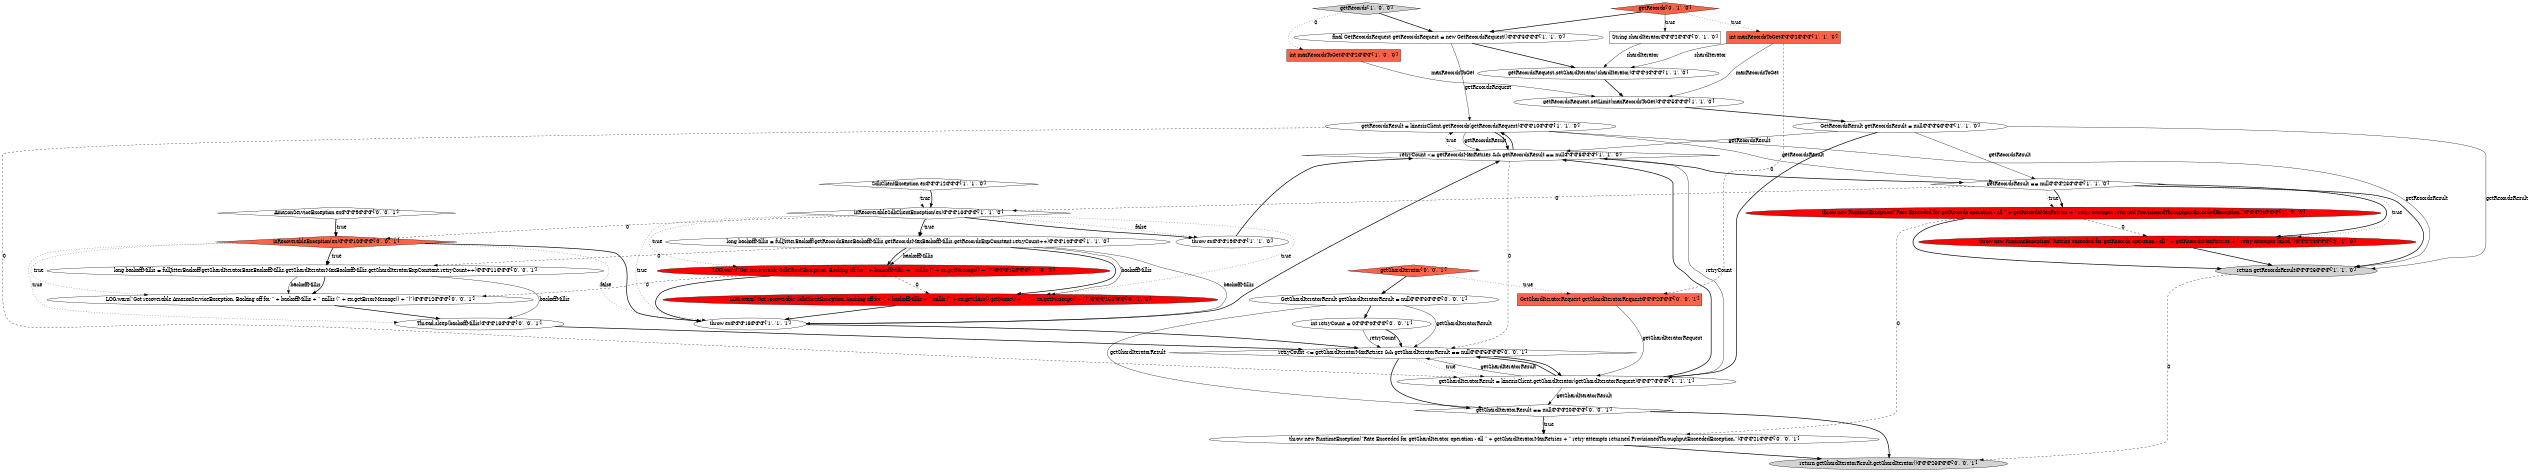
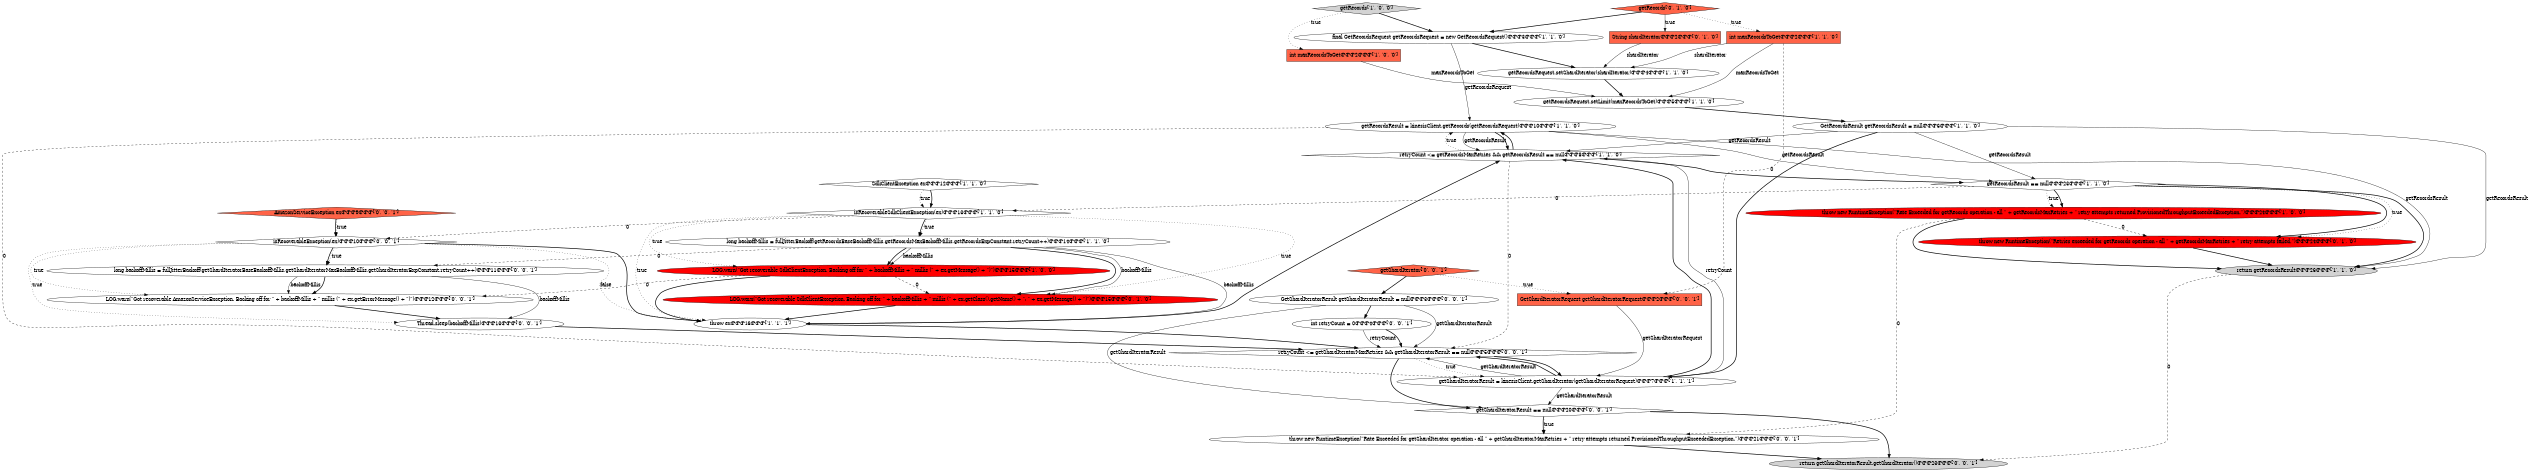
edge "getRecords['1', '0', '0']" -> "int maxRecordsToGet@@@2@@@['1', '0', '0']": label "0" -> "true"
node "String shardIterator@@@2@@@['0', '1', '0']": fillcolor white -> tomato
node "AmazonServiceException ex@@@9@@@['0', '0', '1']": fillcolor white -> tomato
node "isRecoverableException(ex)@@@10@@@['0', '0', '1']": fillcolor tomato -> white
node "throw ex@@@19@@@['1', '1', '0']": removed
